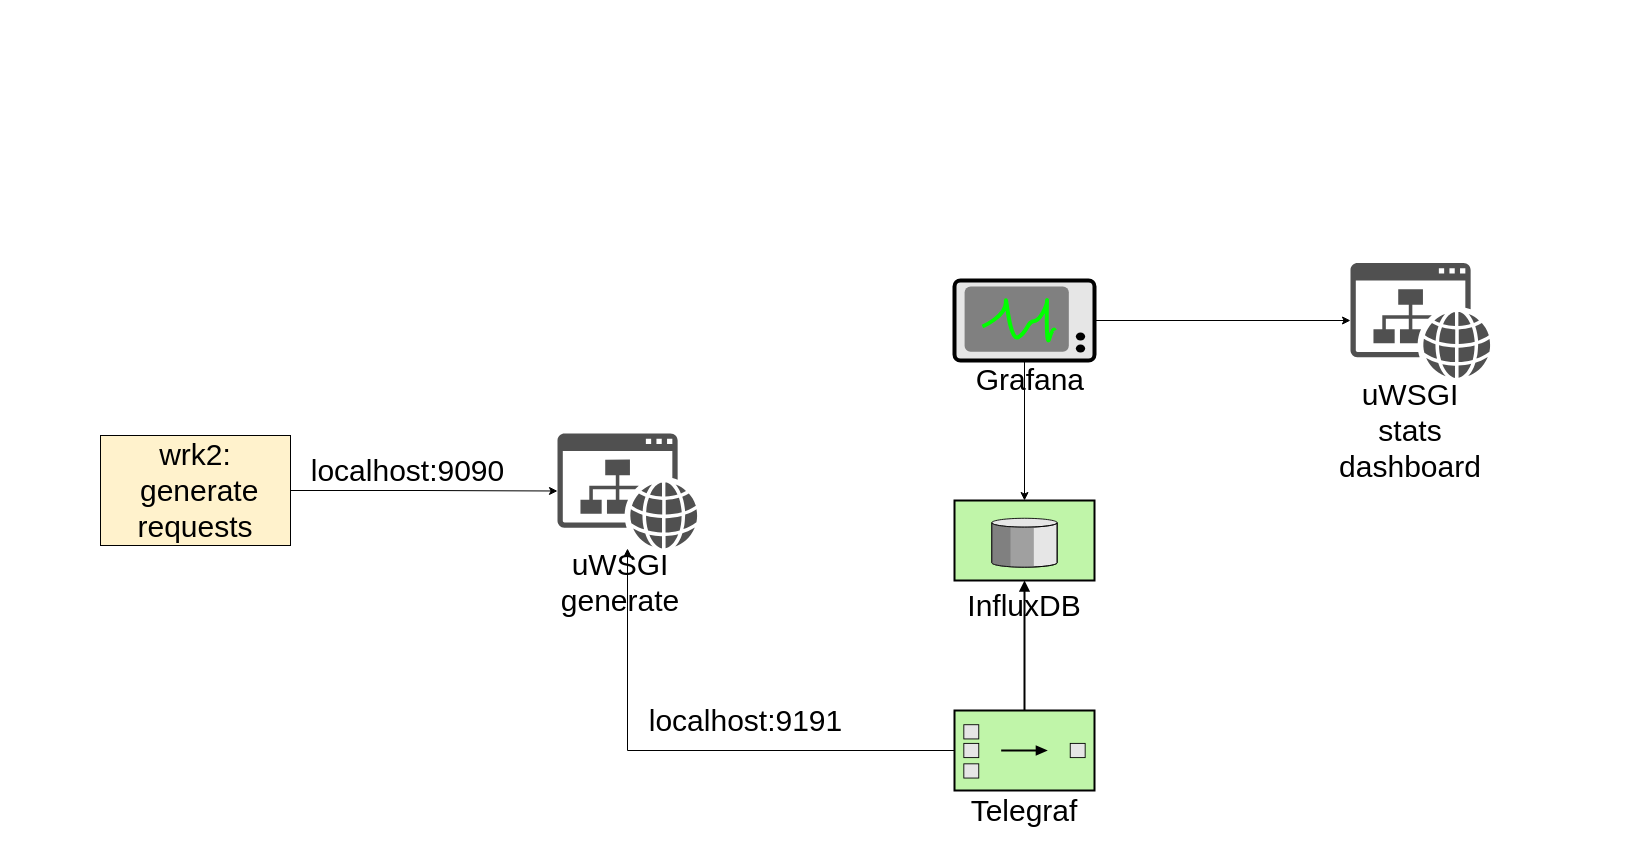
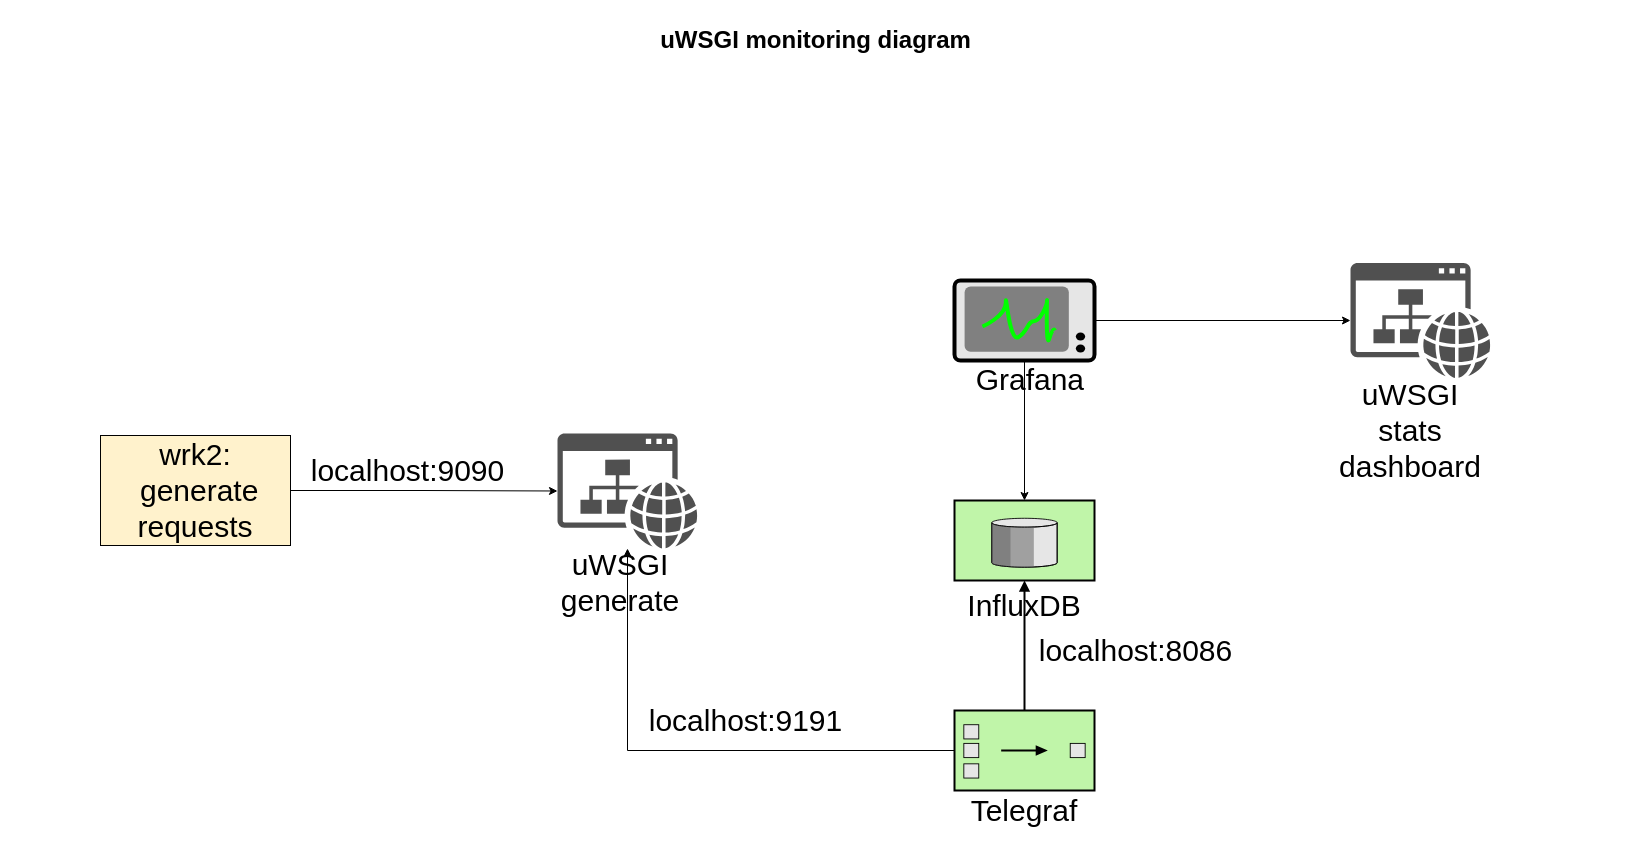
node "uWSGI monitoring diagram": added
node "localhost:8086": added
